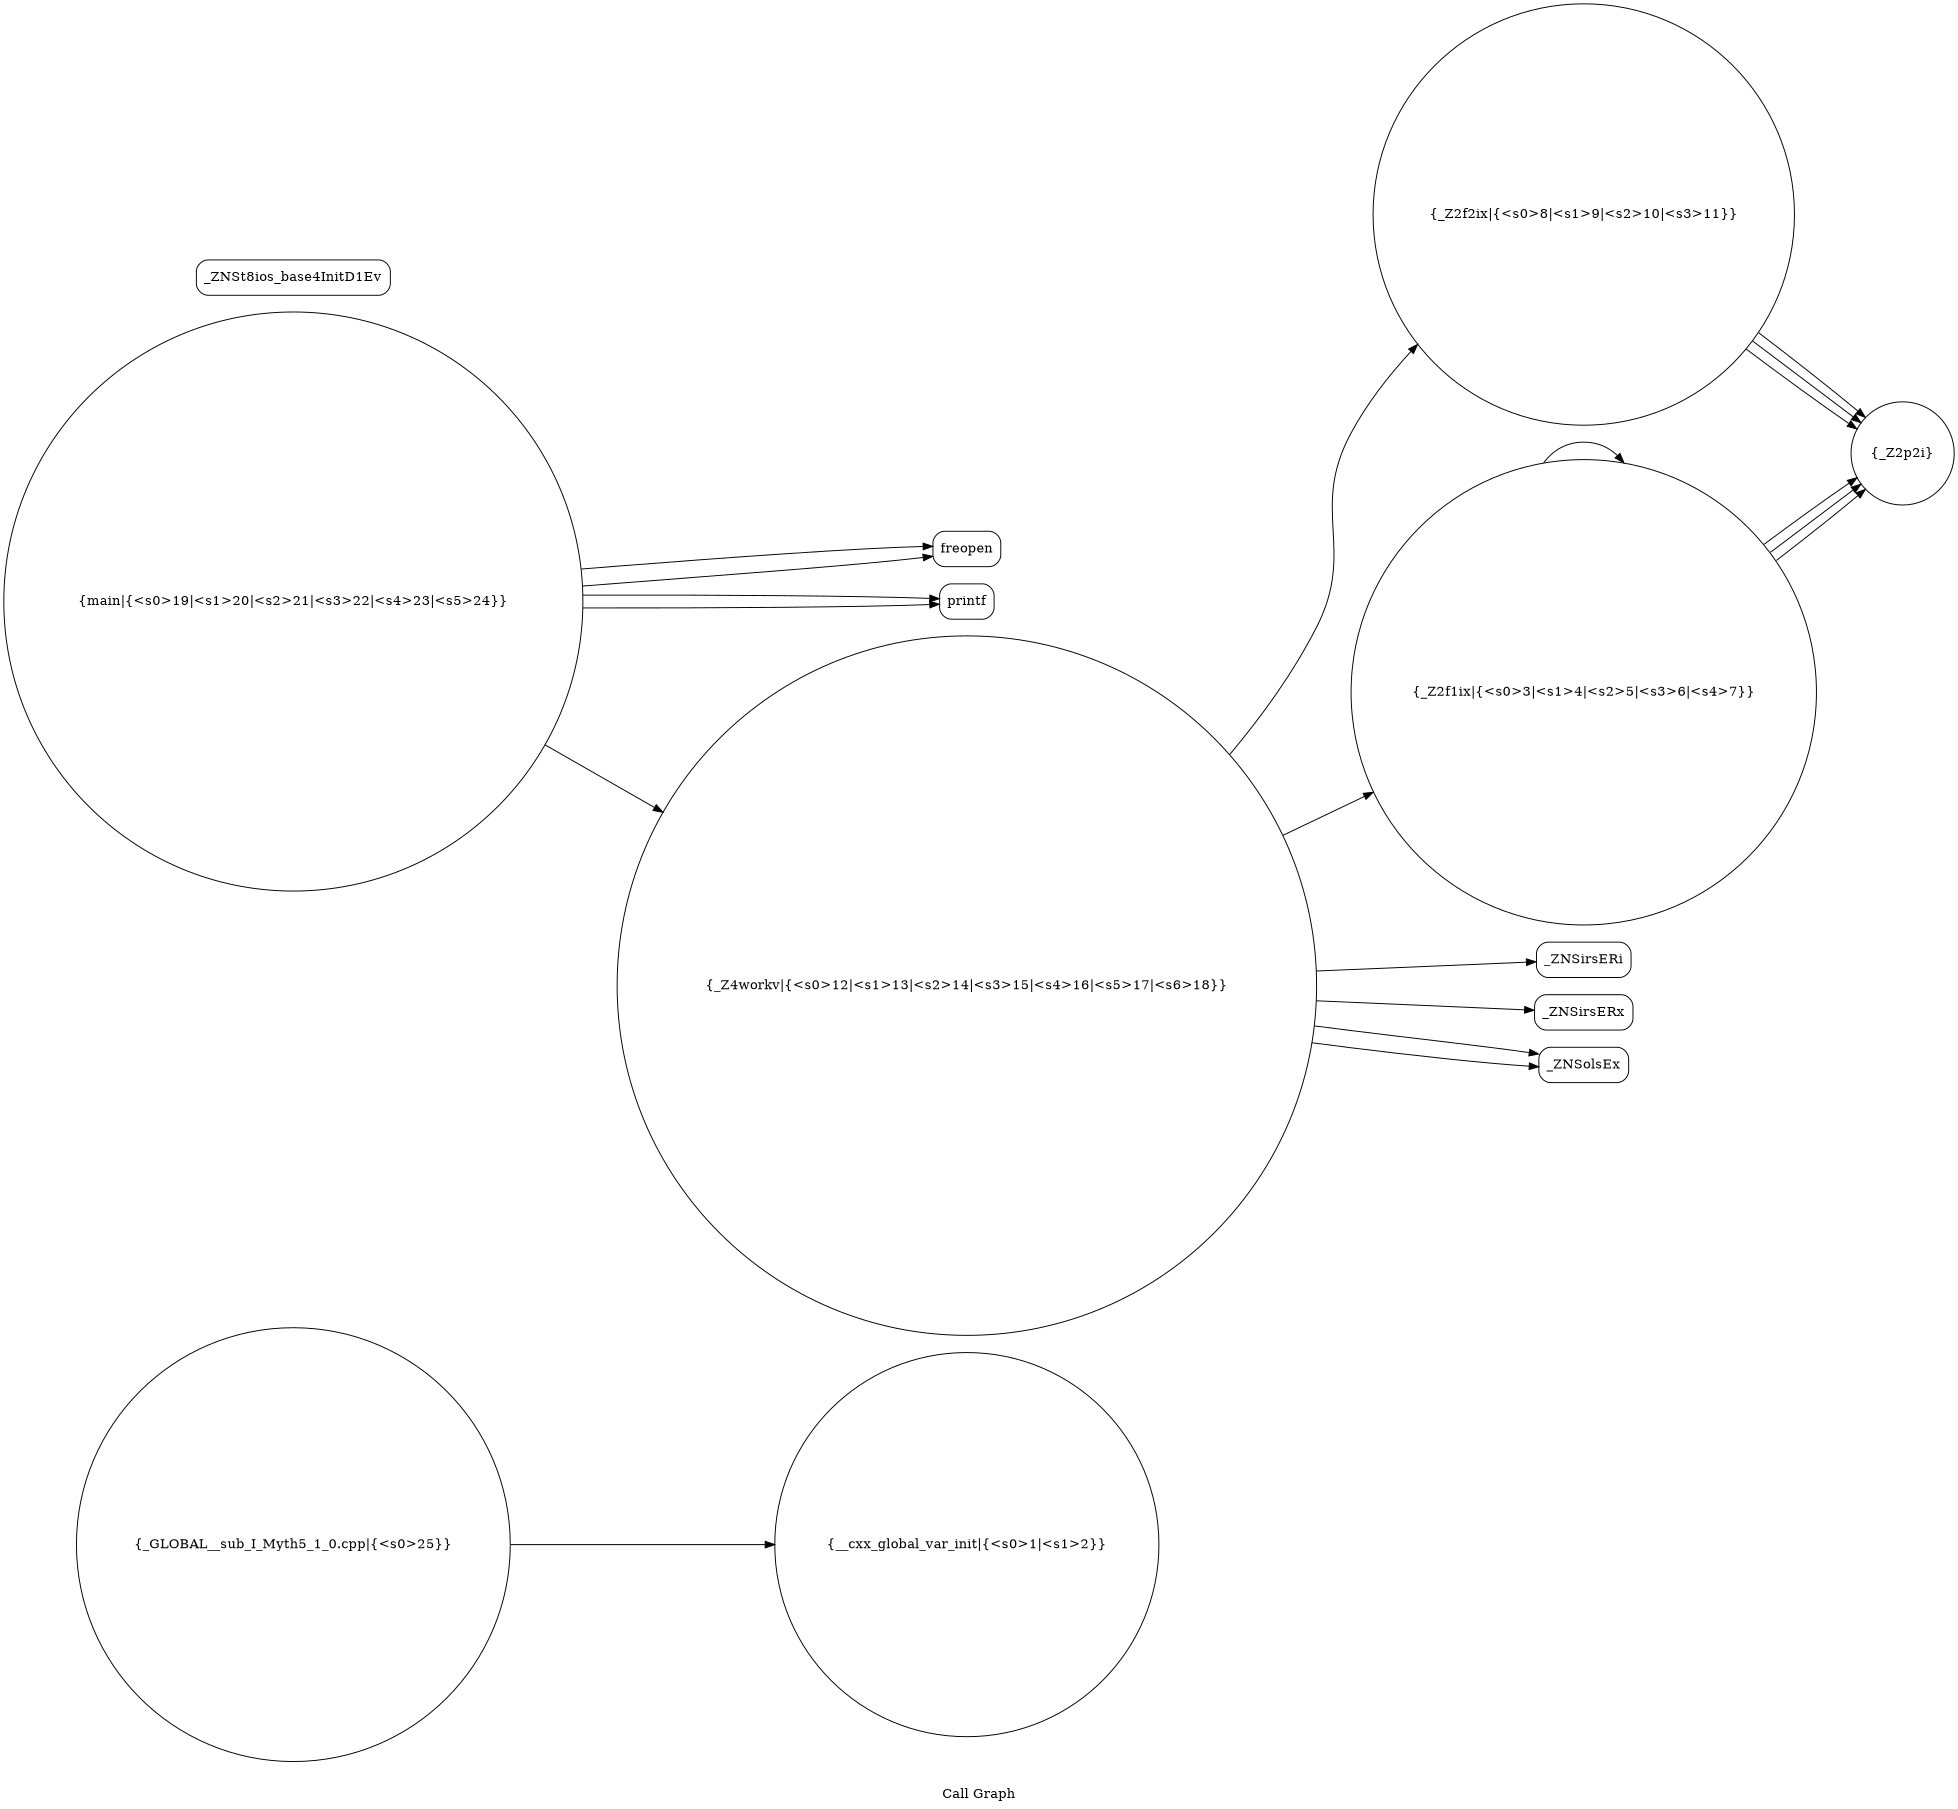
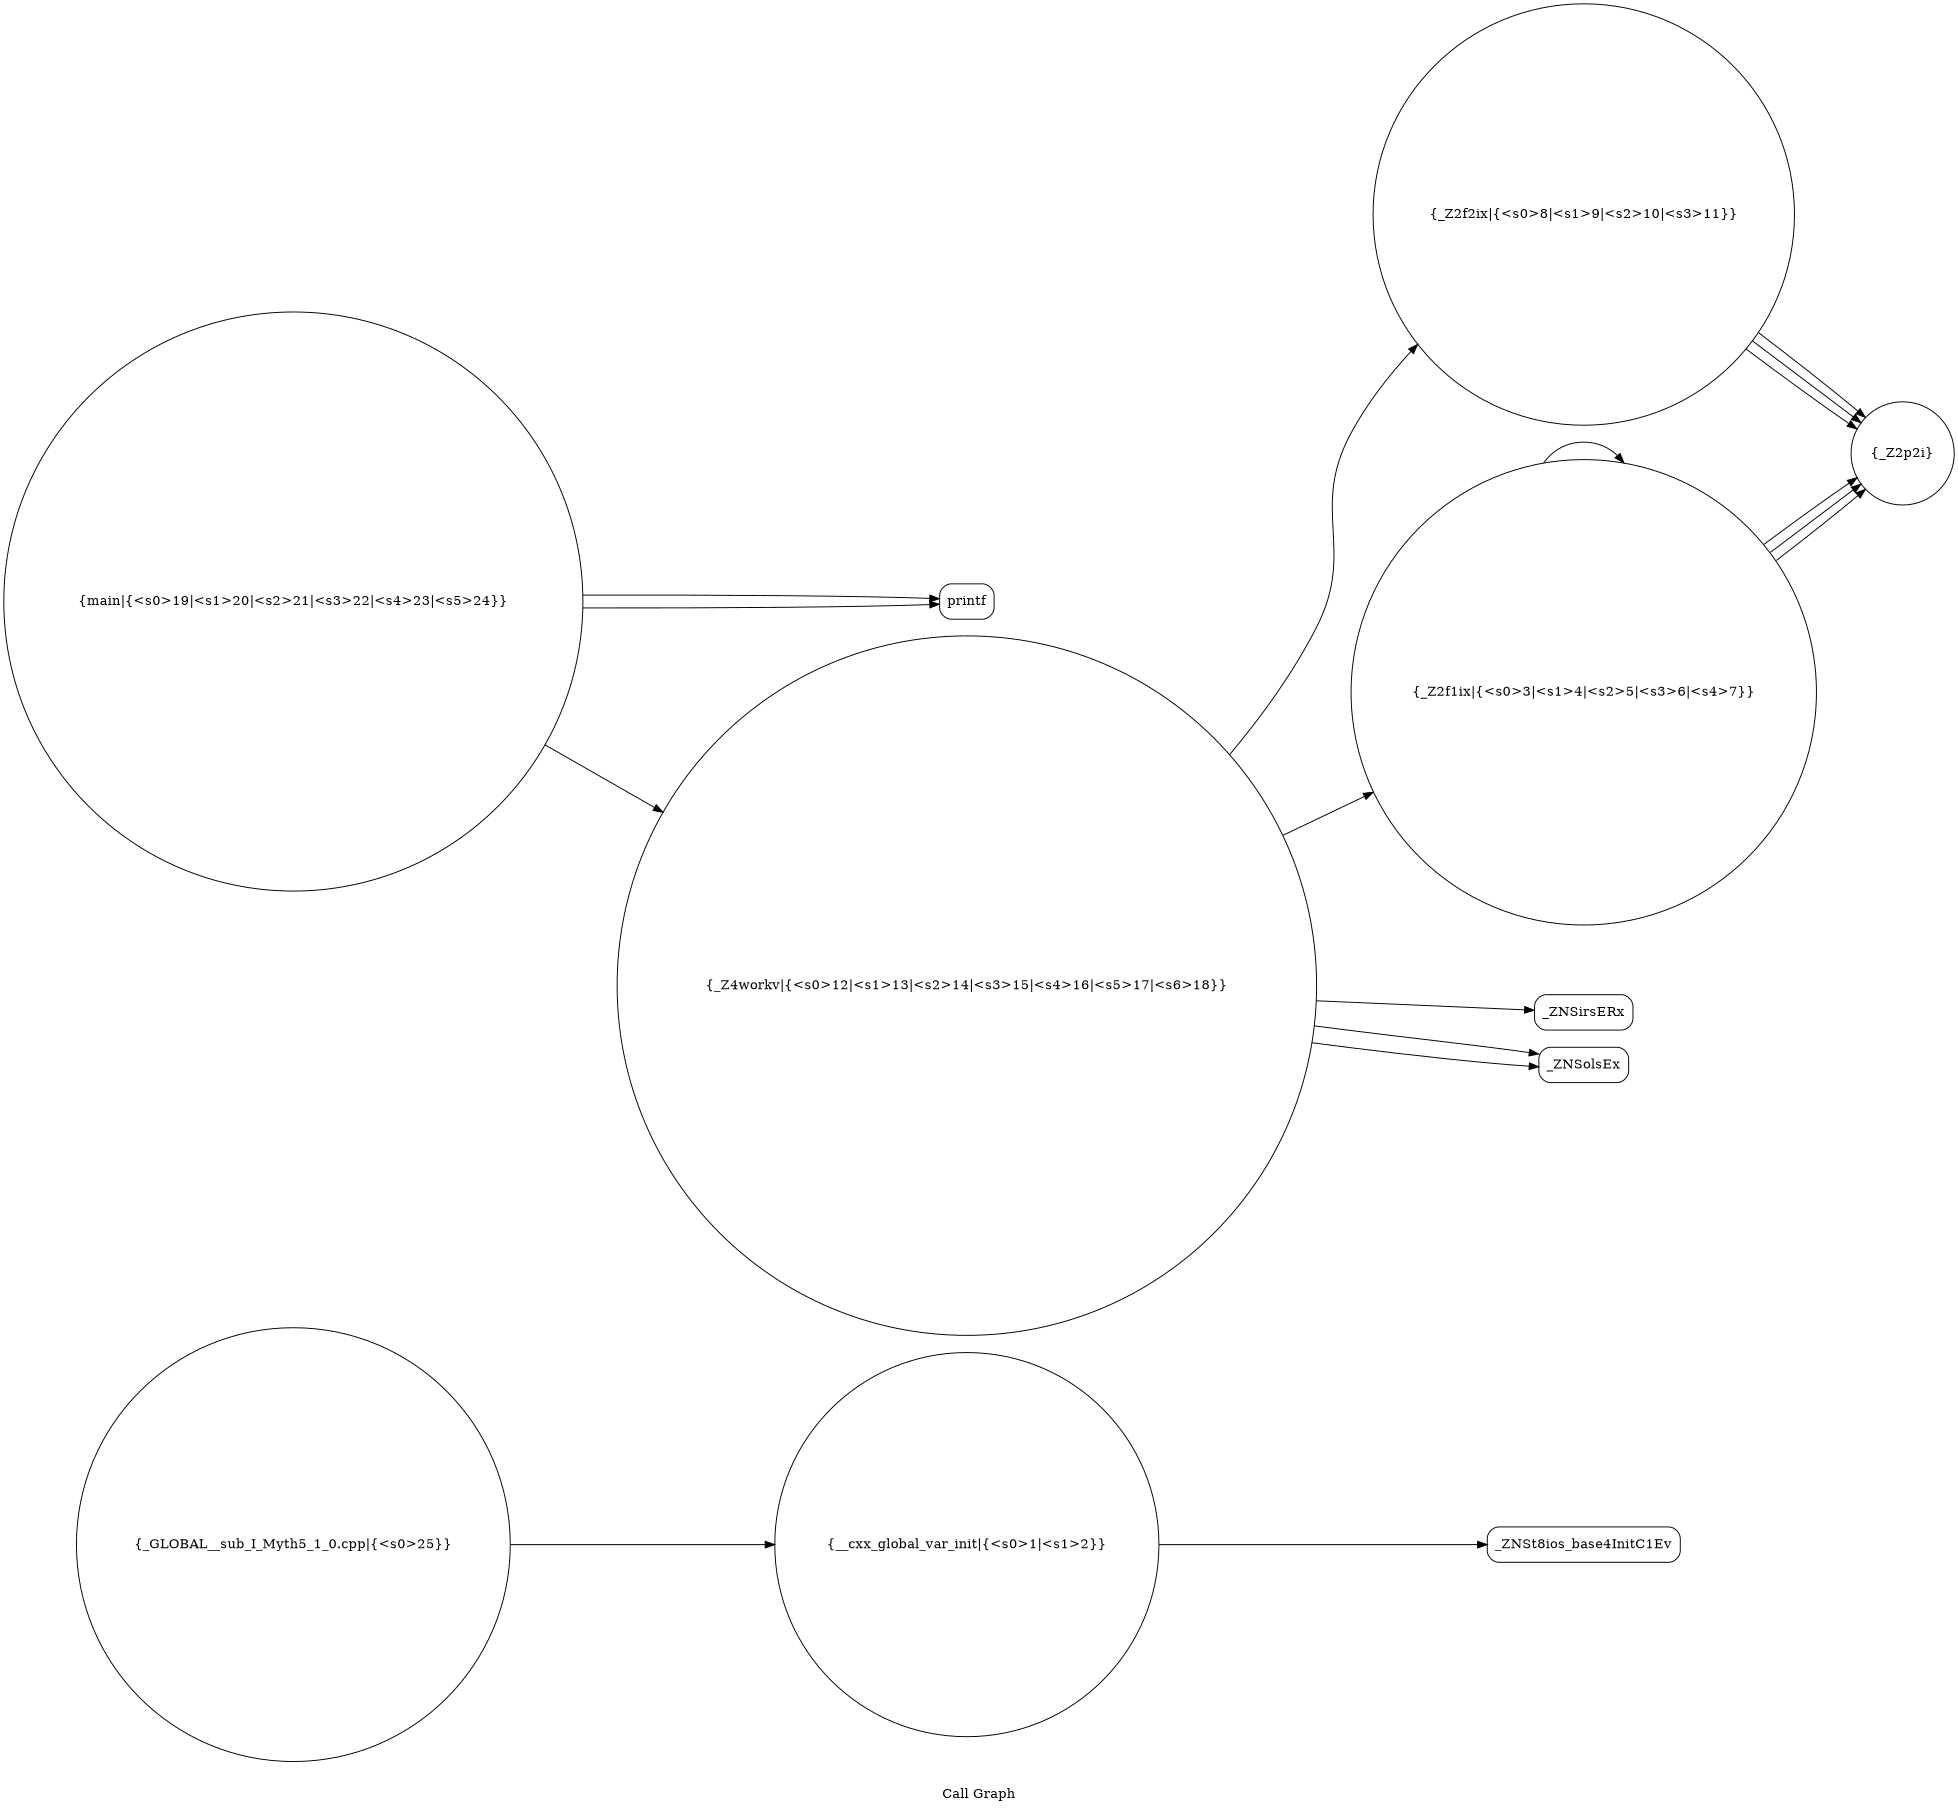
node "_ZNSt8ios_base4InitD1Ev": removed
node "freopen": removed
node "_ZNSirsERi": removed
node "_ZNSt8ios_base4InitC1Ev": added
